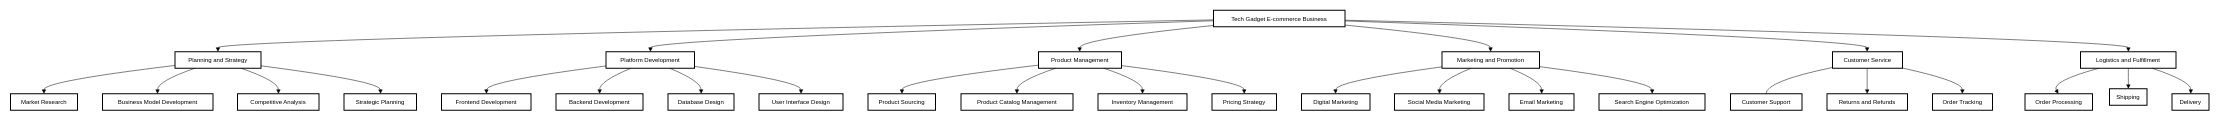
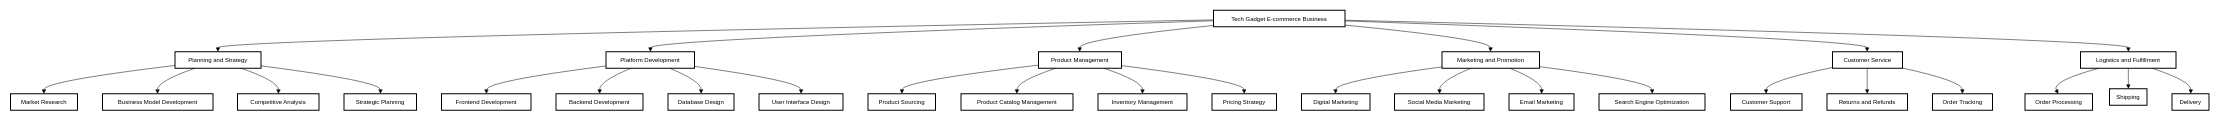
edge "Customer Service" -- "Customer Support": arrowhead none -> block
